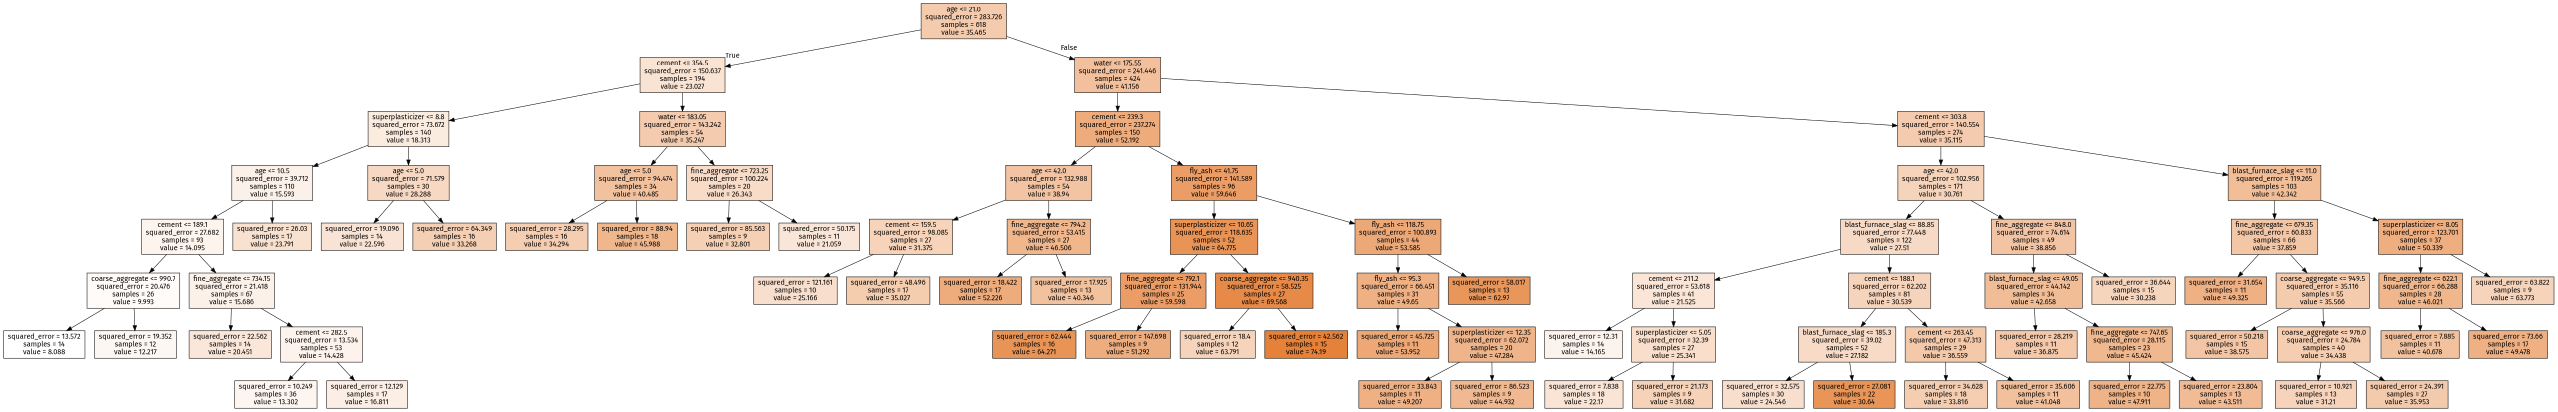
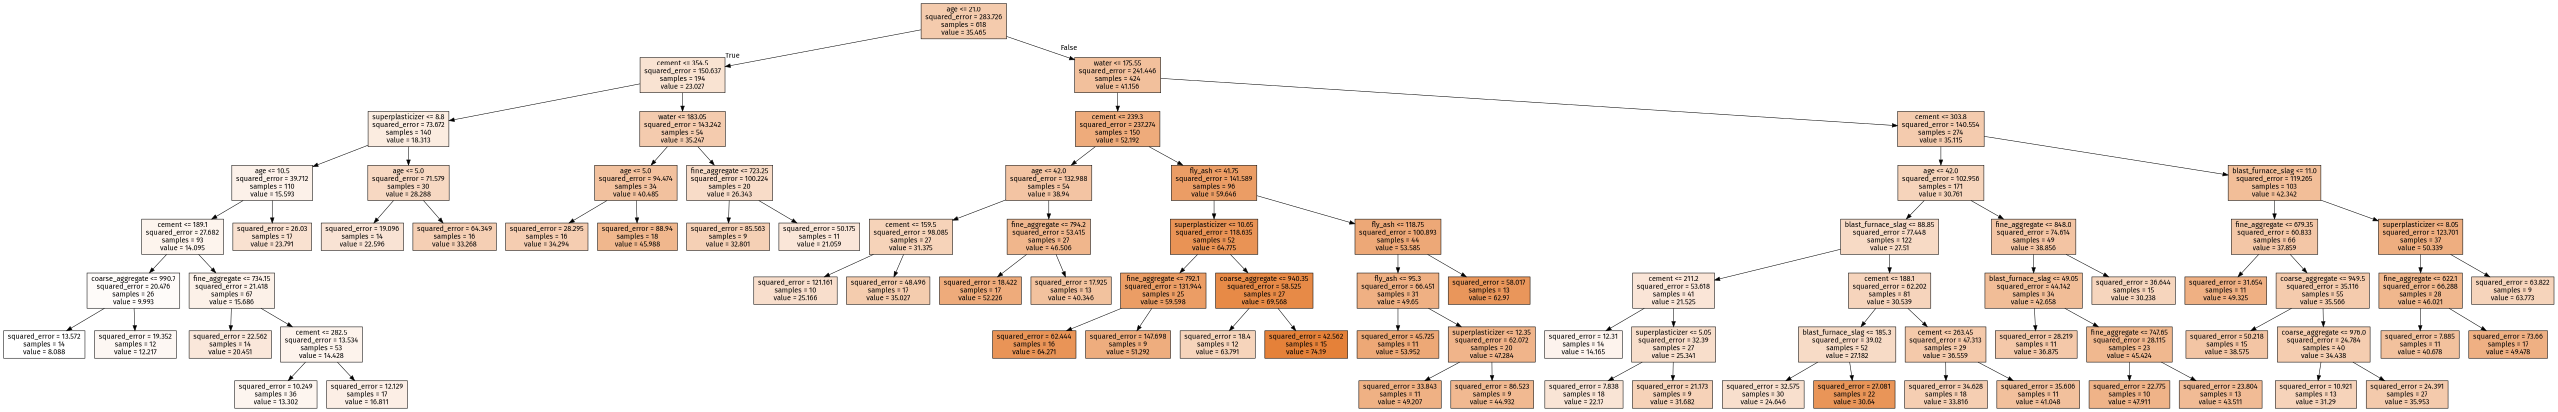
node "squared_error = 32.575 samples = 30 value = 24.546": label "squared_error = 32.575 samples = 30 value = 24.546" -> "squared_error = 32.575 samples = 30 value = 24.646"
node "squared_error = 10.921 samples = 13 value = 31.21": label "squared_error = 10.921 samples = 13 value = 31.21" -> "squared_error = 10.921 samples = 13 value = 31.29"
